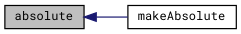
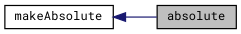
edge "makeAbsolute" -> "absolute": reversed
